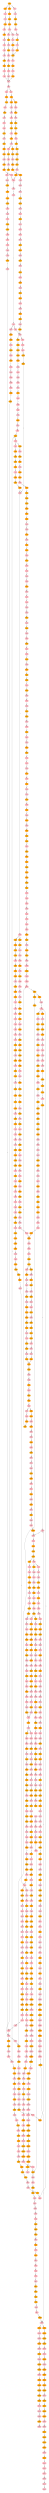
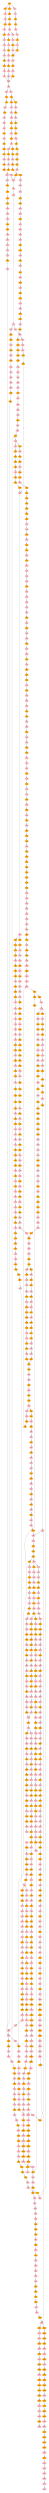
node "S740": added
node "S786": removed
